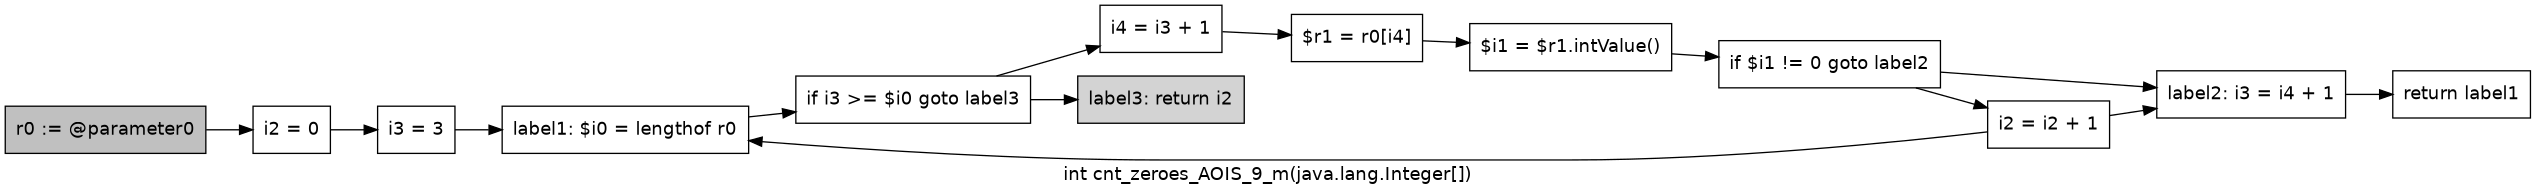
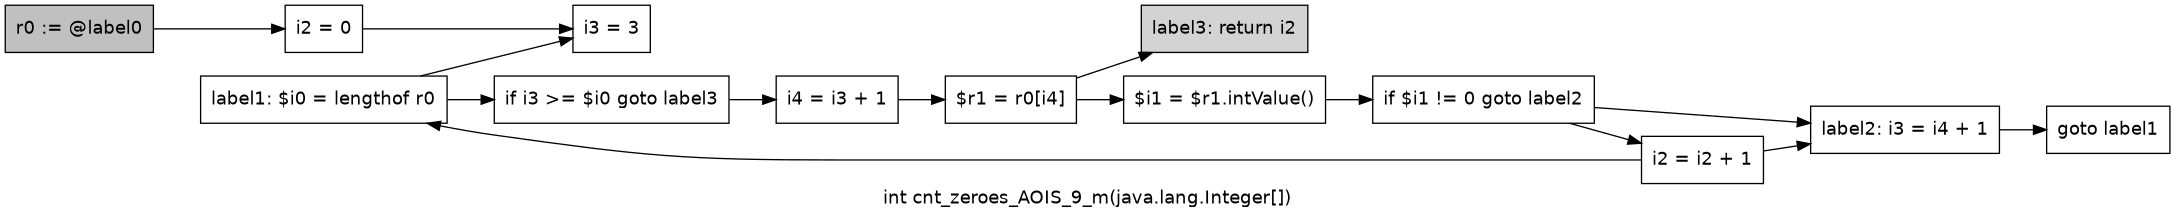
node "return label1": label "return label1" -> "goto label1"
edge "if i3 >= $i0 goto label3" -> "label3: return i2": now "$r1 = r0[i4]" -> "label3: return i2"
node "r0 := @parameter0": label "r0 := @parameter0" -> "r0 := @label0"
edge "i3 = 3" -> "label1: $i0 = lengthof r0": reversed
